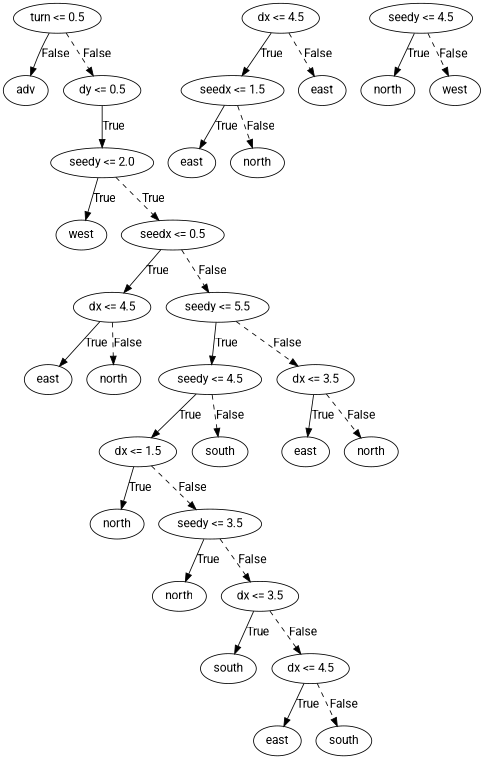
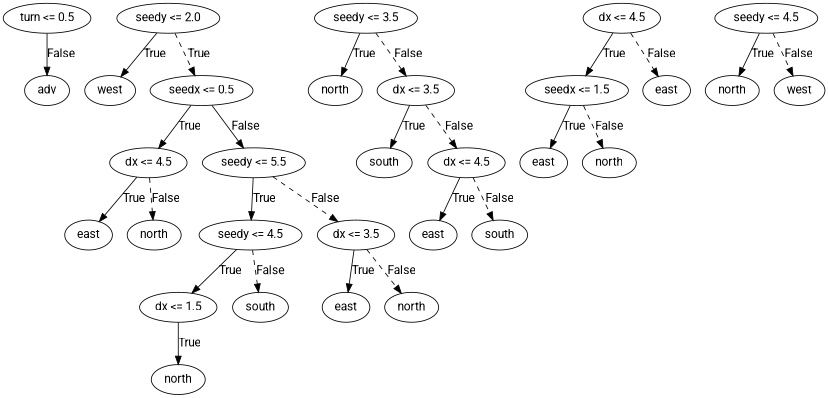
node "dy <= 0.5": removed
edge "seedx <= 0.5" -> "seedy <= 5.5": style dashed -> solid
edge "dx <= 1.5" -> "seedy <= 3.5": removed, label "False"
